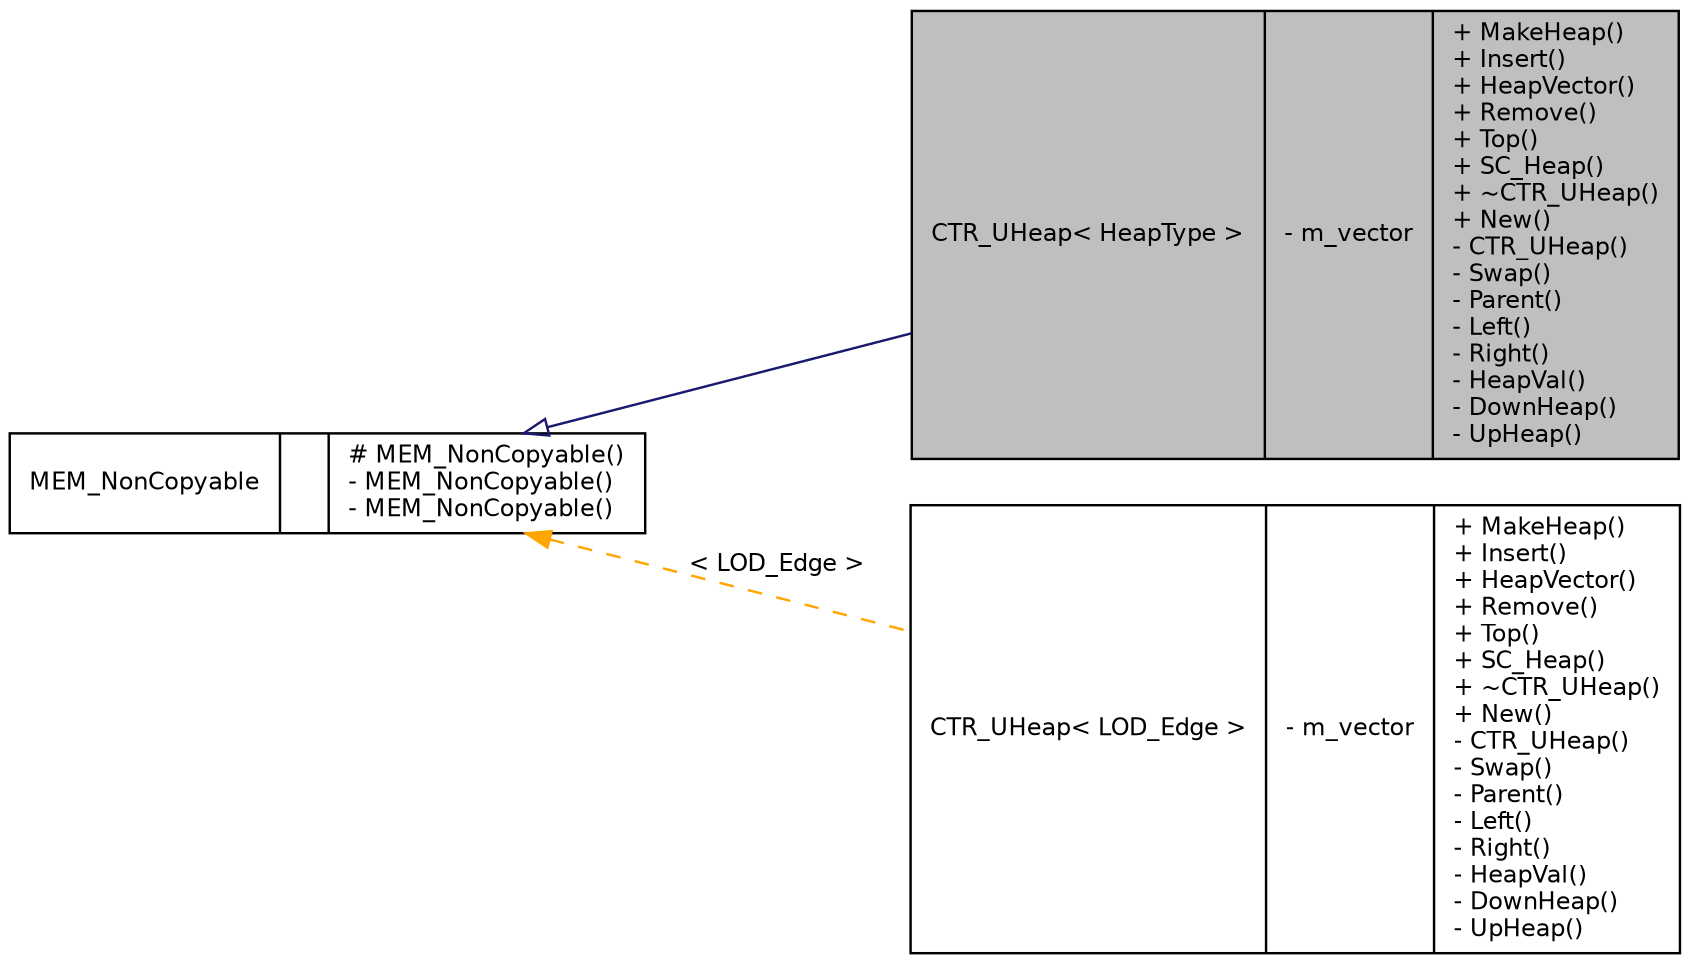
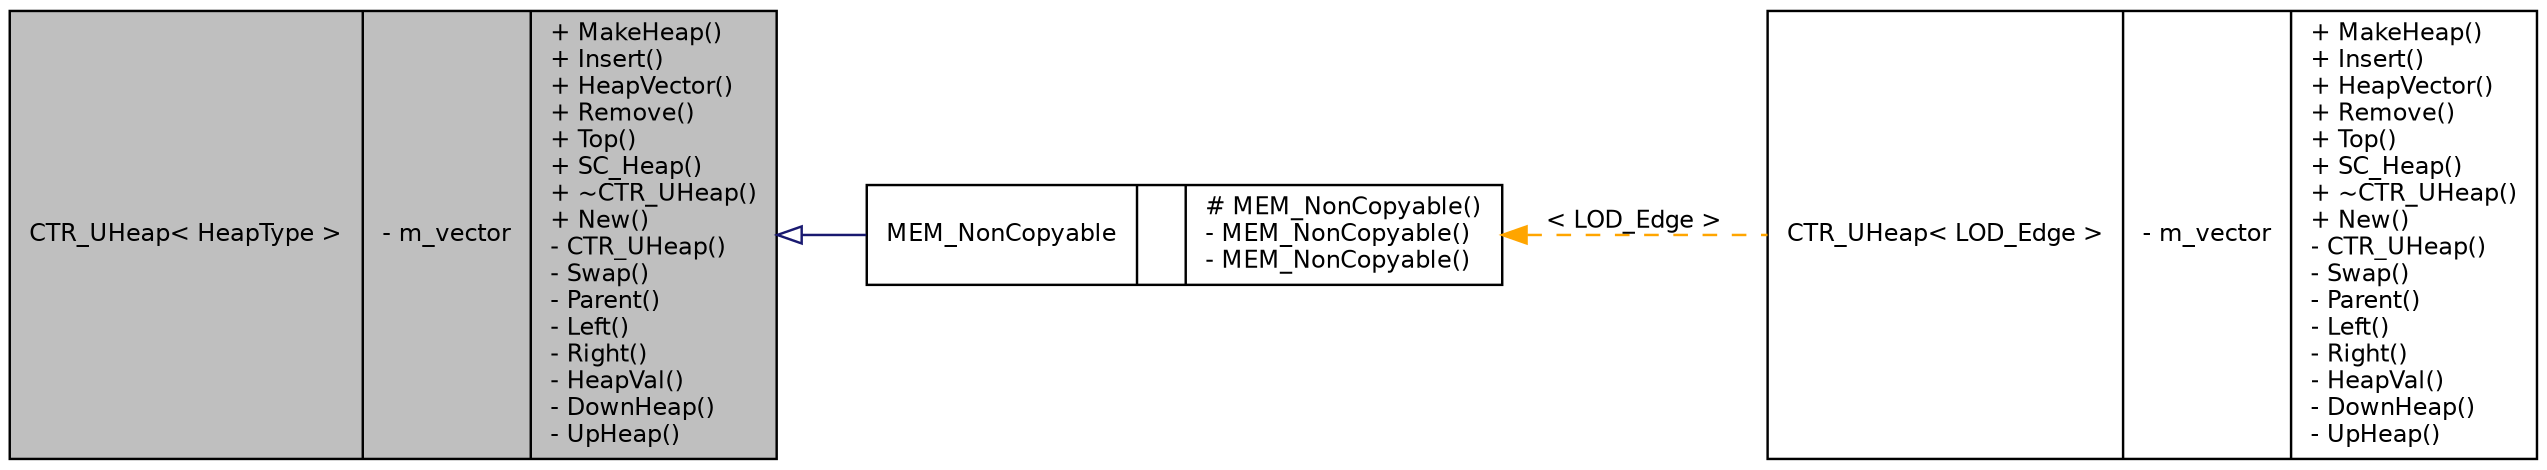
edge "CTR_UHeap< HeapType >" -> "MEM_NonCopyable": reversed
